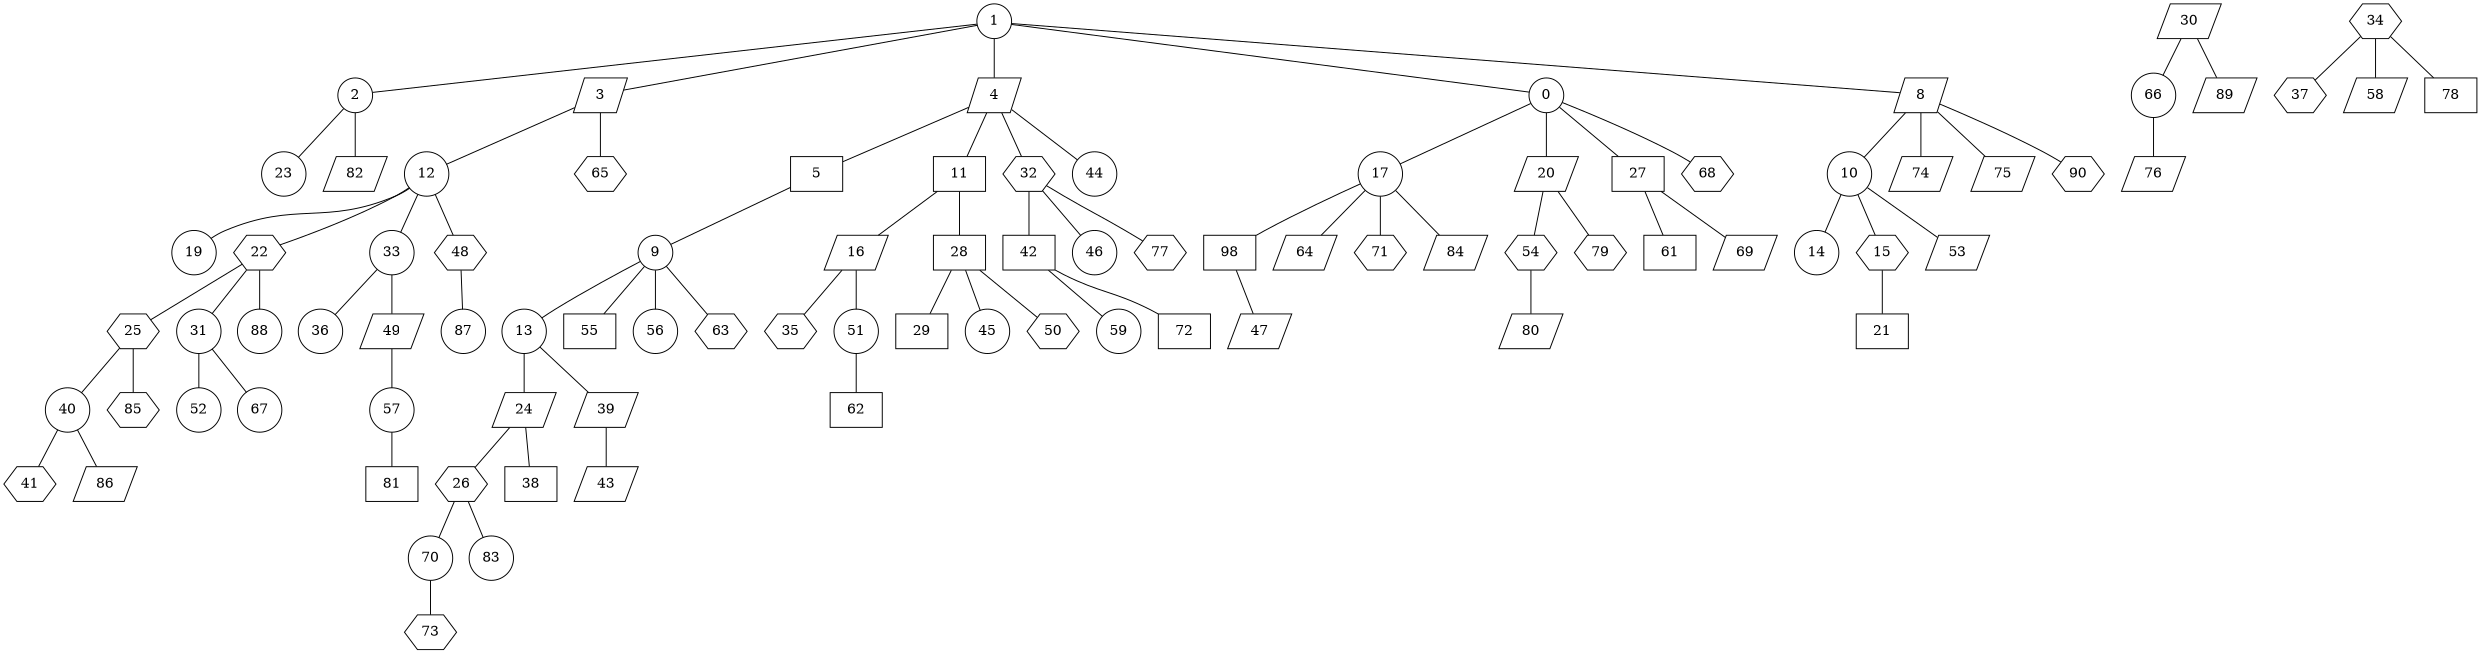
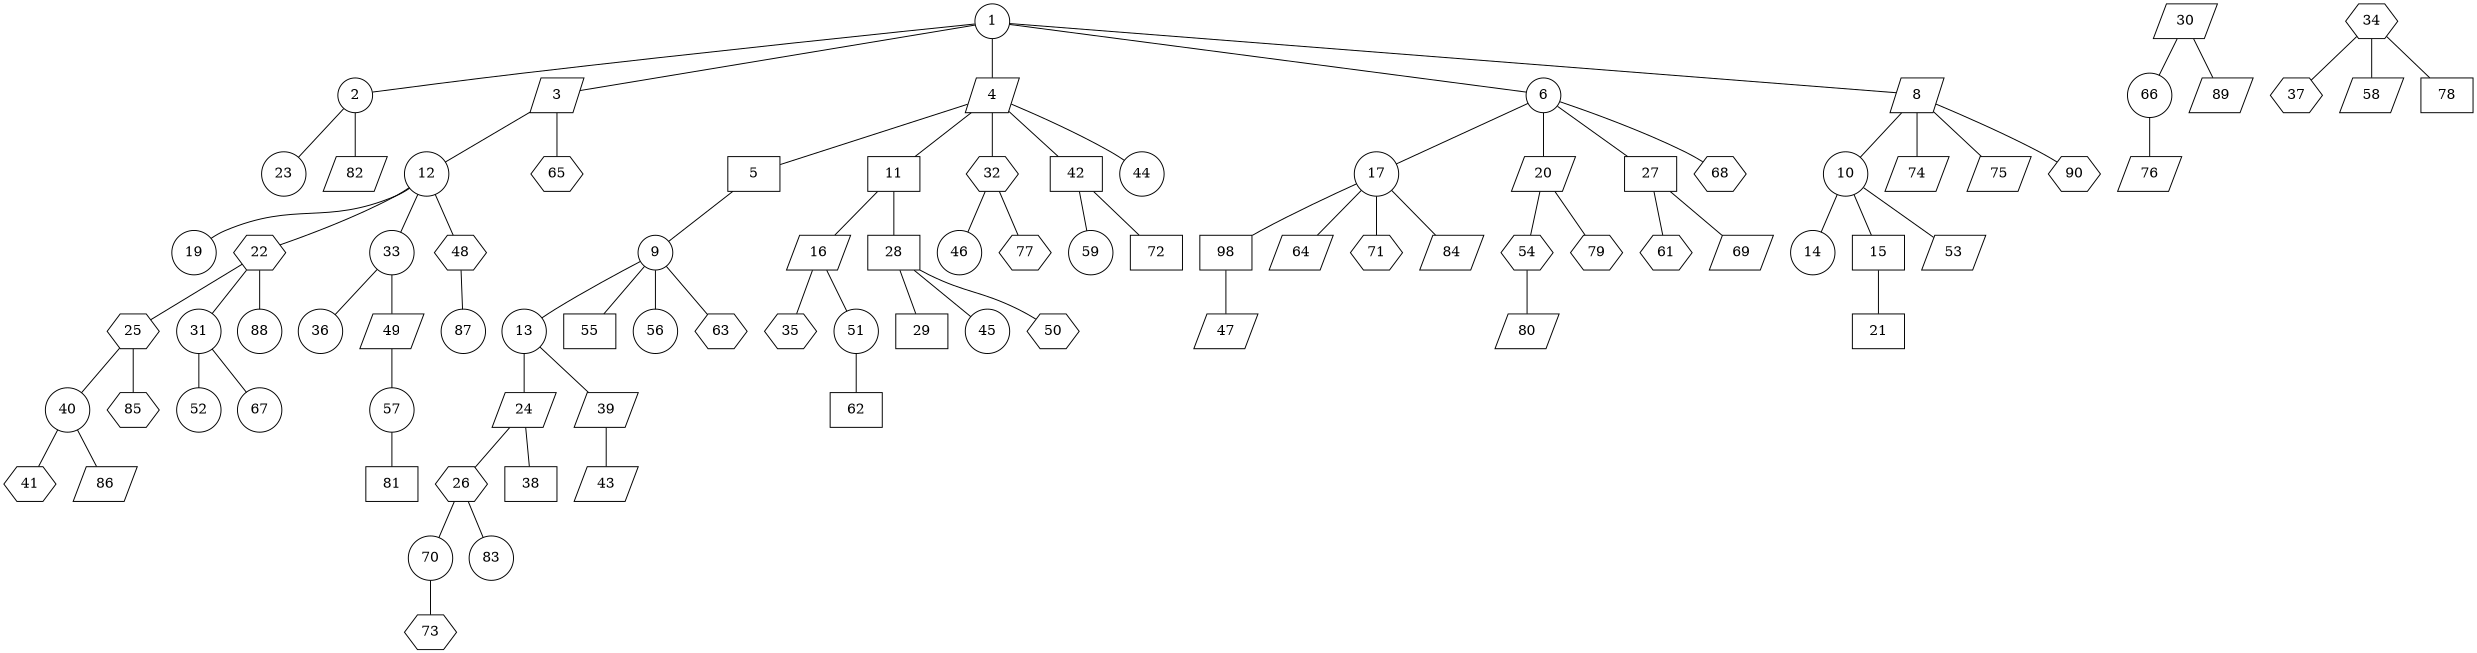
node "0": label "0" -> "6"
edge "32" -- "42": now "4" -- "42"
node "61": shape box -> hexagon
node "15": shape hexagon -> box
